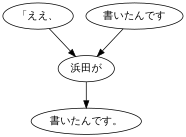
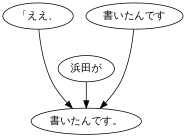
edge "「ええ、" -> "浜田が": now "「ええ、" -> "書いたんです。"
edge "書いたんです" -> "浜田が": now "書いたんです" -> "書いたんです。"
